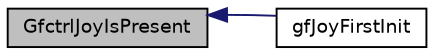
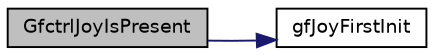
edge "gfJoyFirstInit" -> "GfctrlJoyIsPresent": reversed
